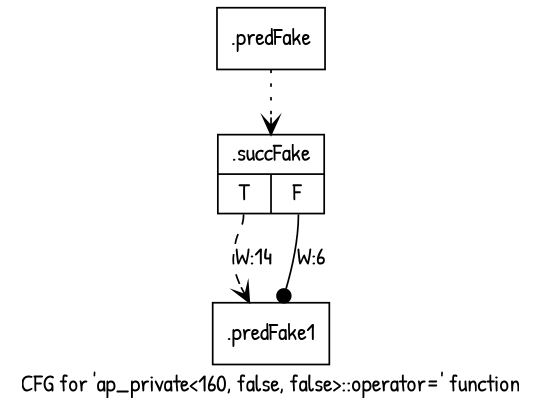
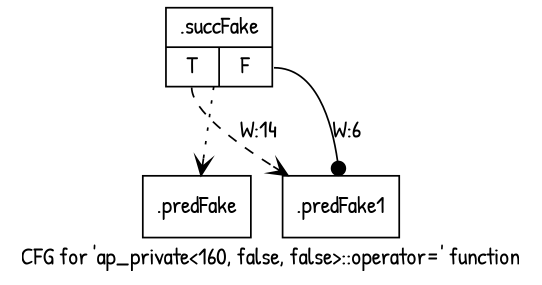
edge ".predFake" -> ".succFake": reversed
